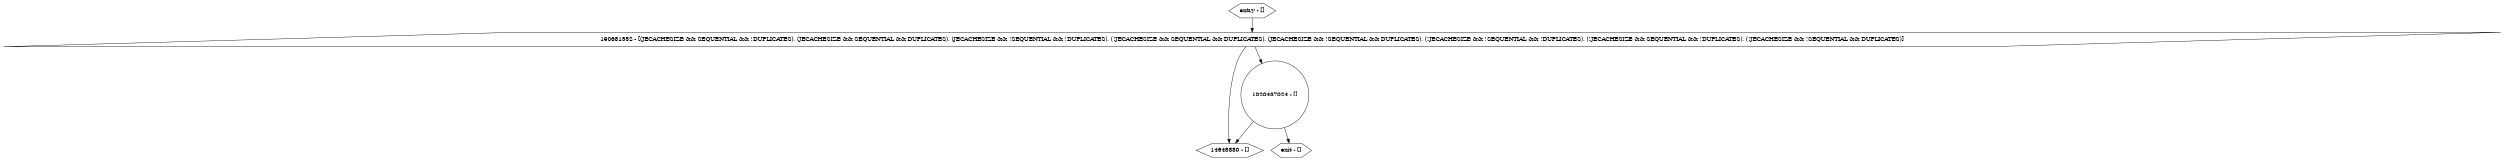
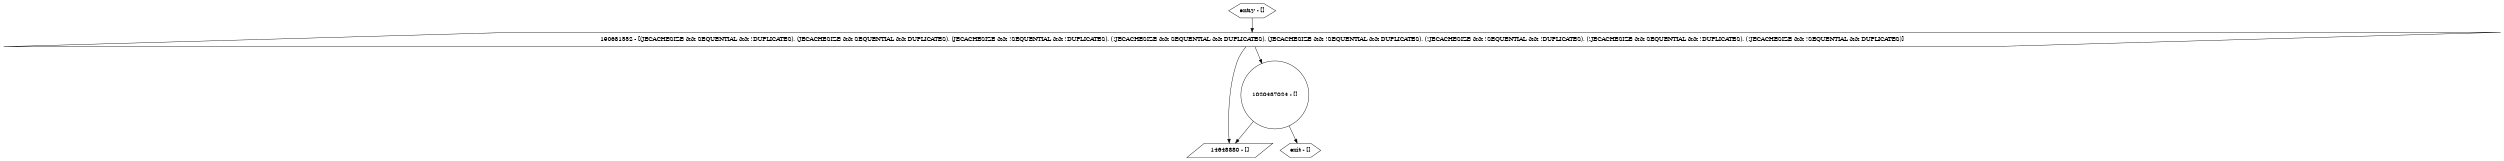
node "14648880 - []": shape hexagon -> parallelogram
